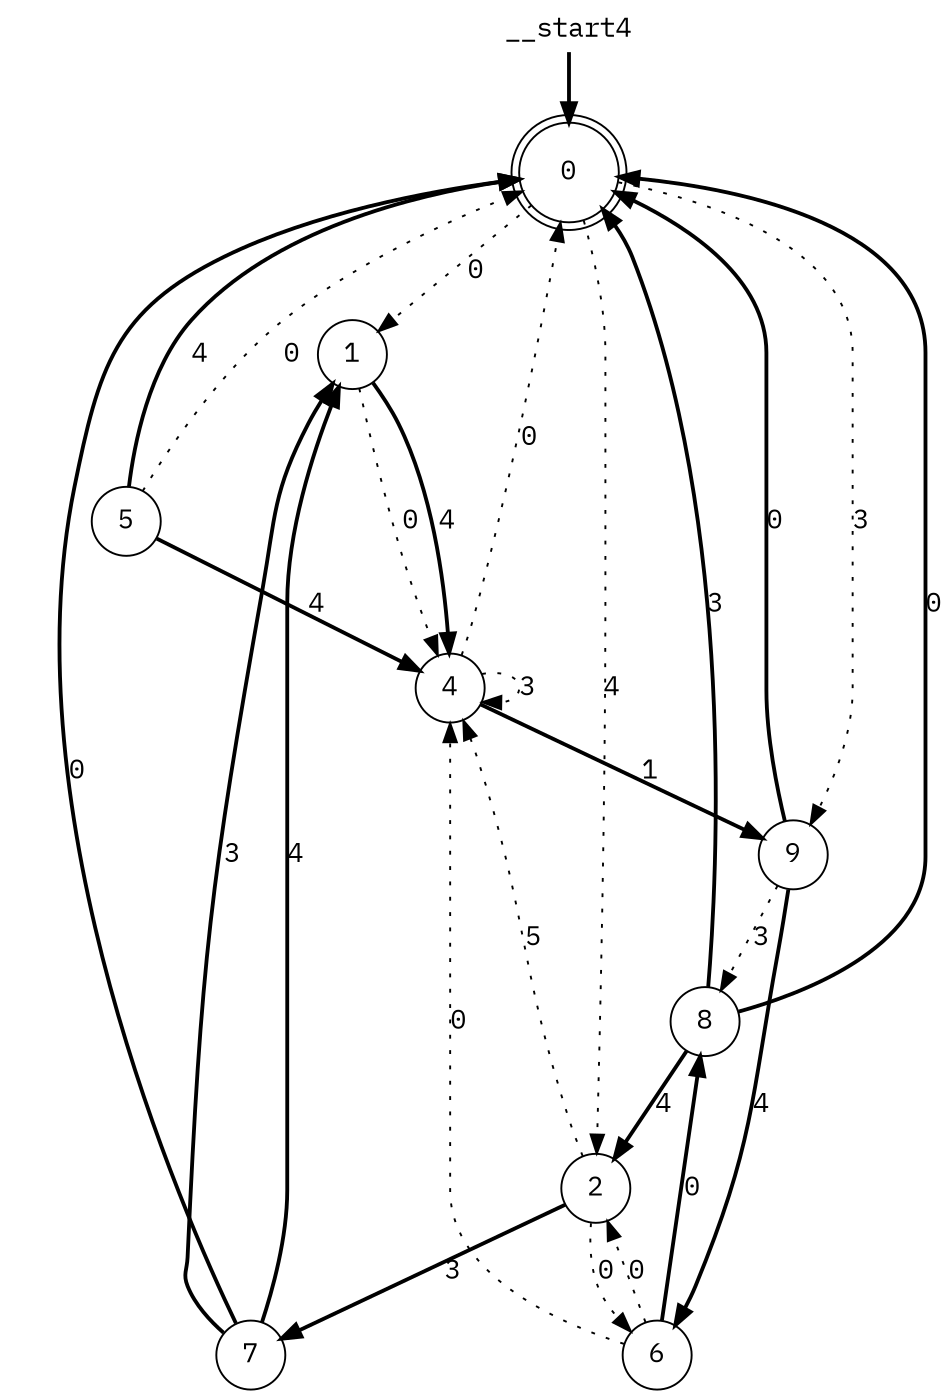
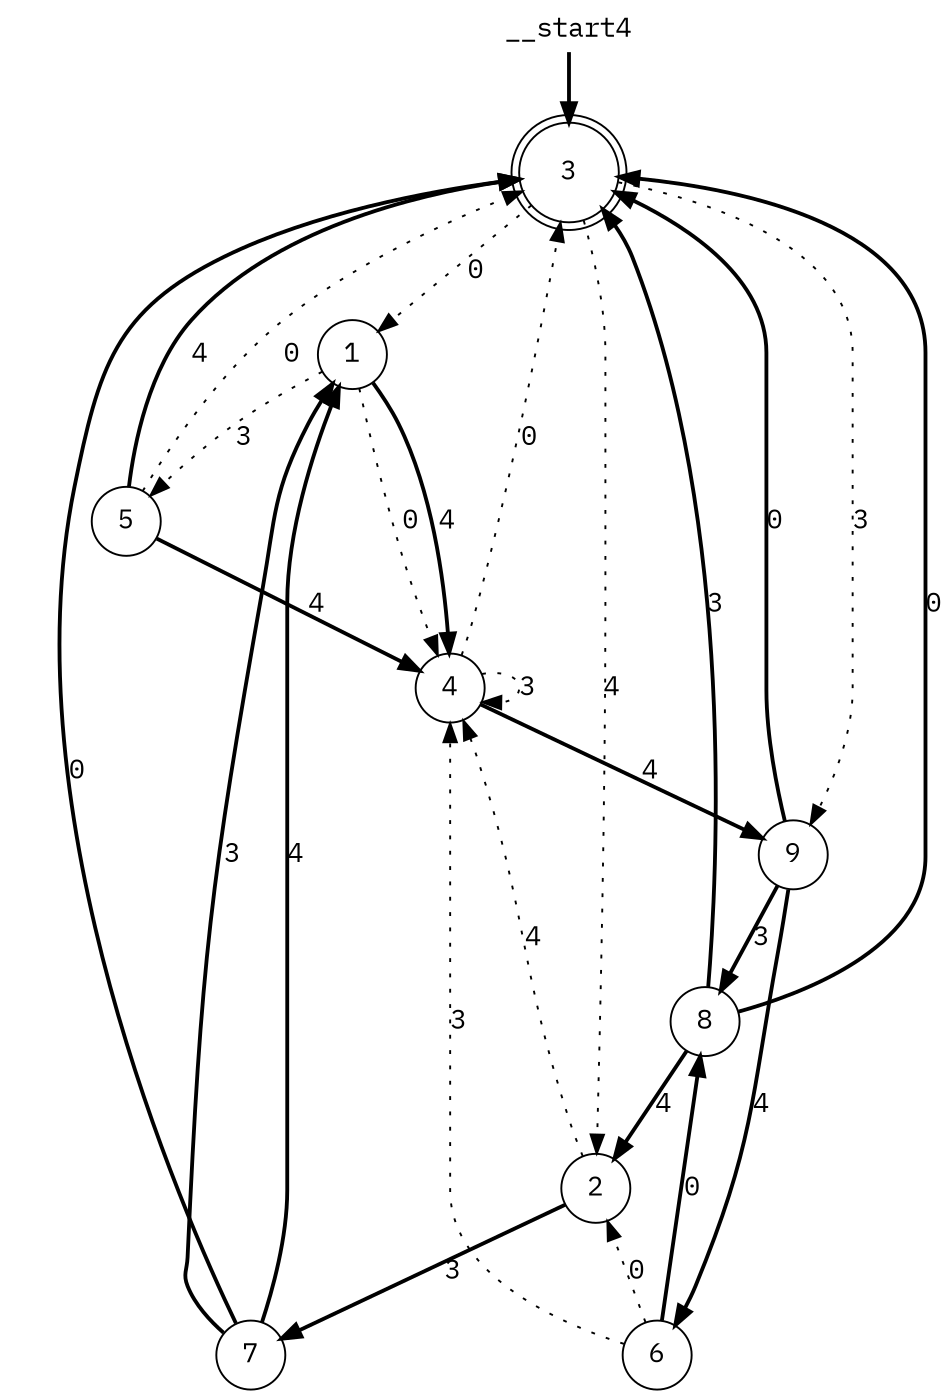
node "0": label "0" -> "3"
edge "1" -> "5": added, label "3"
edge "4" -> "9": label "1" -> "4"
edge "9" -> "8": style dotted -> bold
edge "2" -> "4": label "5" -> "4"
edge "6" -> "4": label "0" -> "3"
edge "2" -> "6": removed, label "0"
